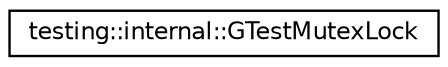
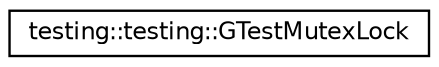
node "testing::internal::GTestMutexLock": label "testing::internal::GTestMutexLock" -> "testing::testing::GTestMutexLock"
